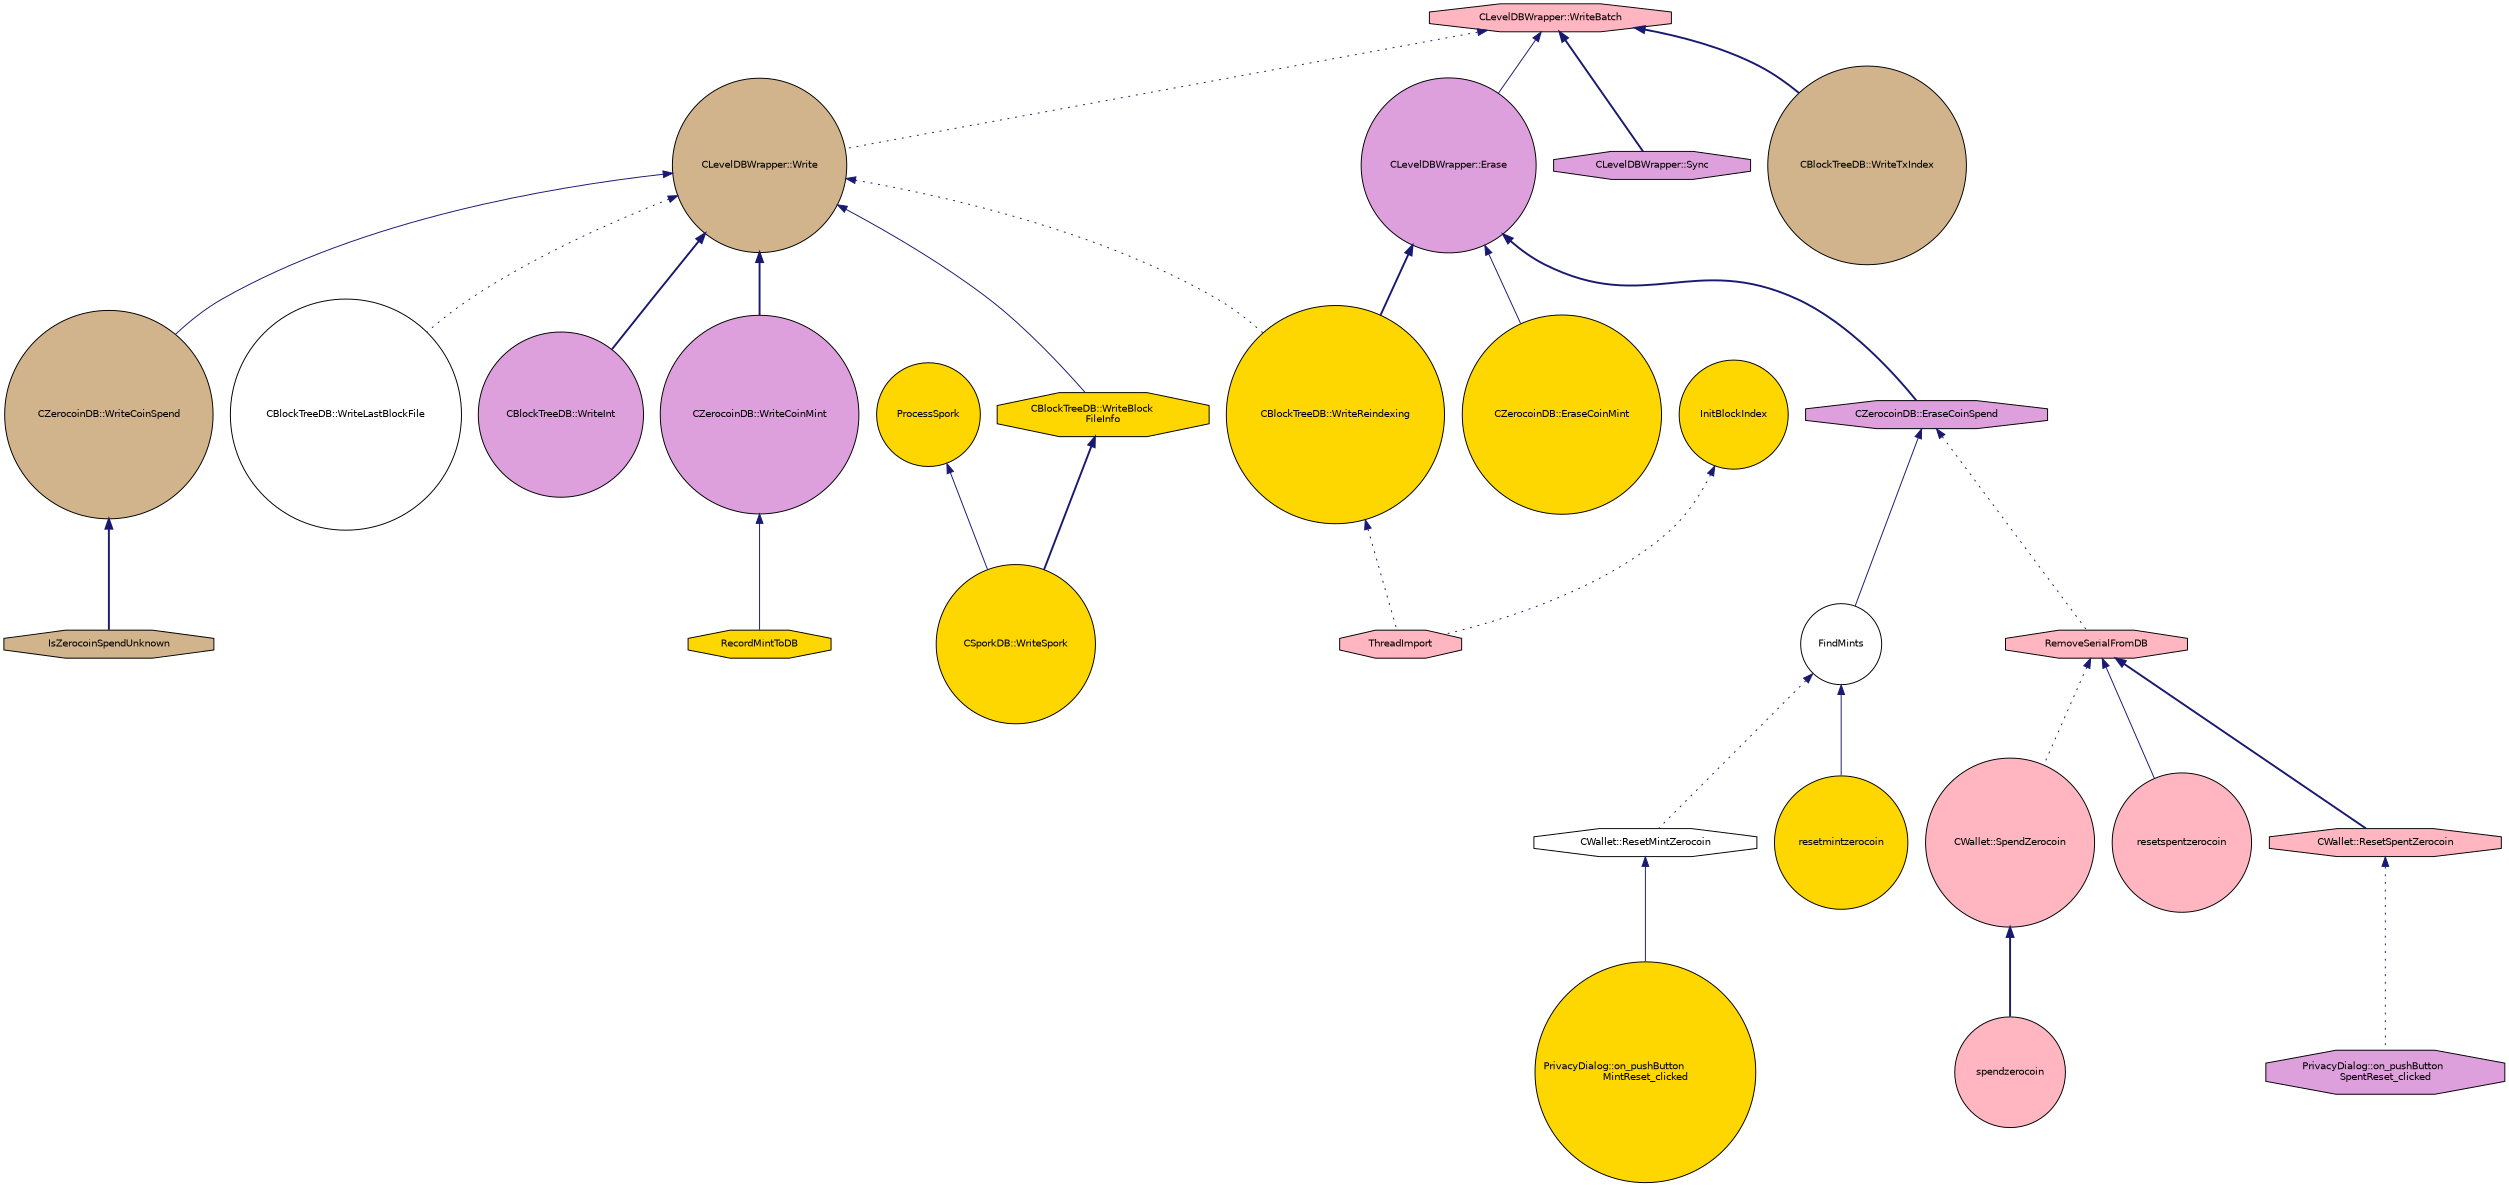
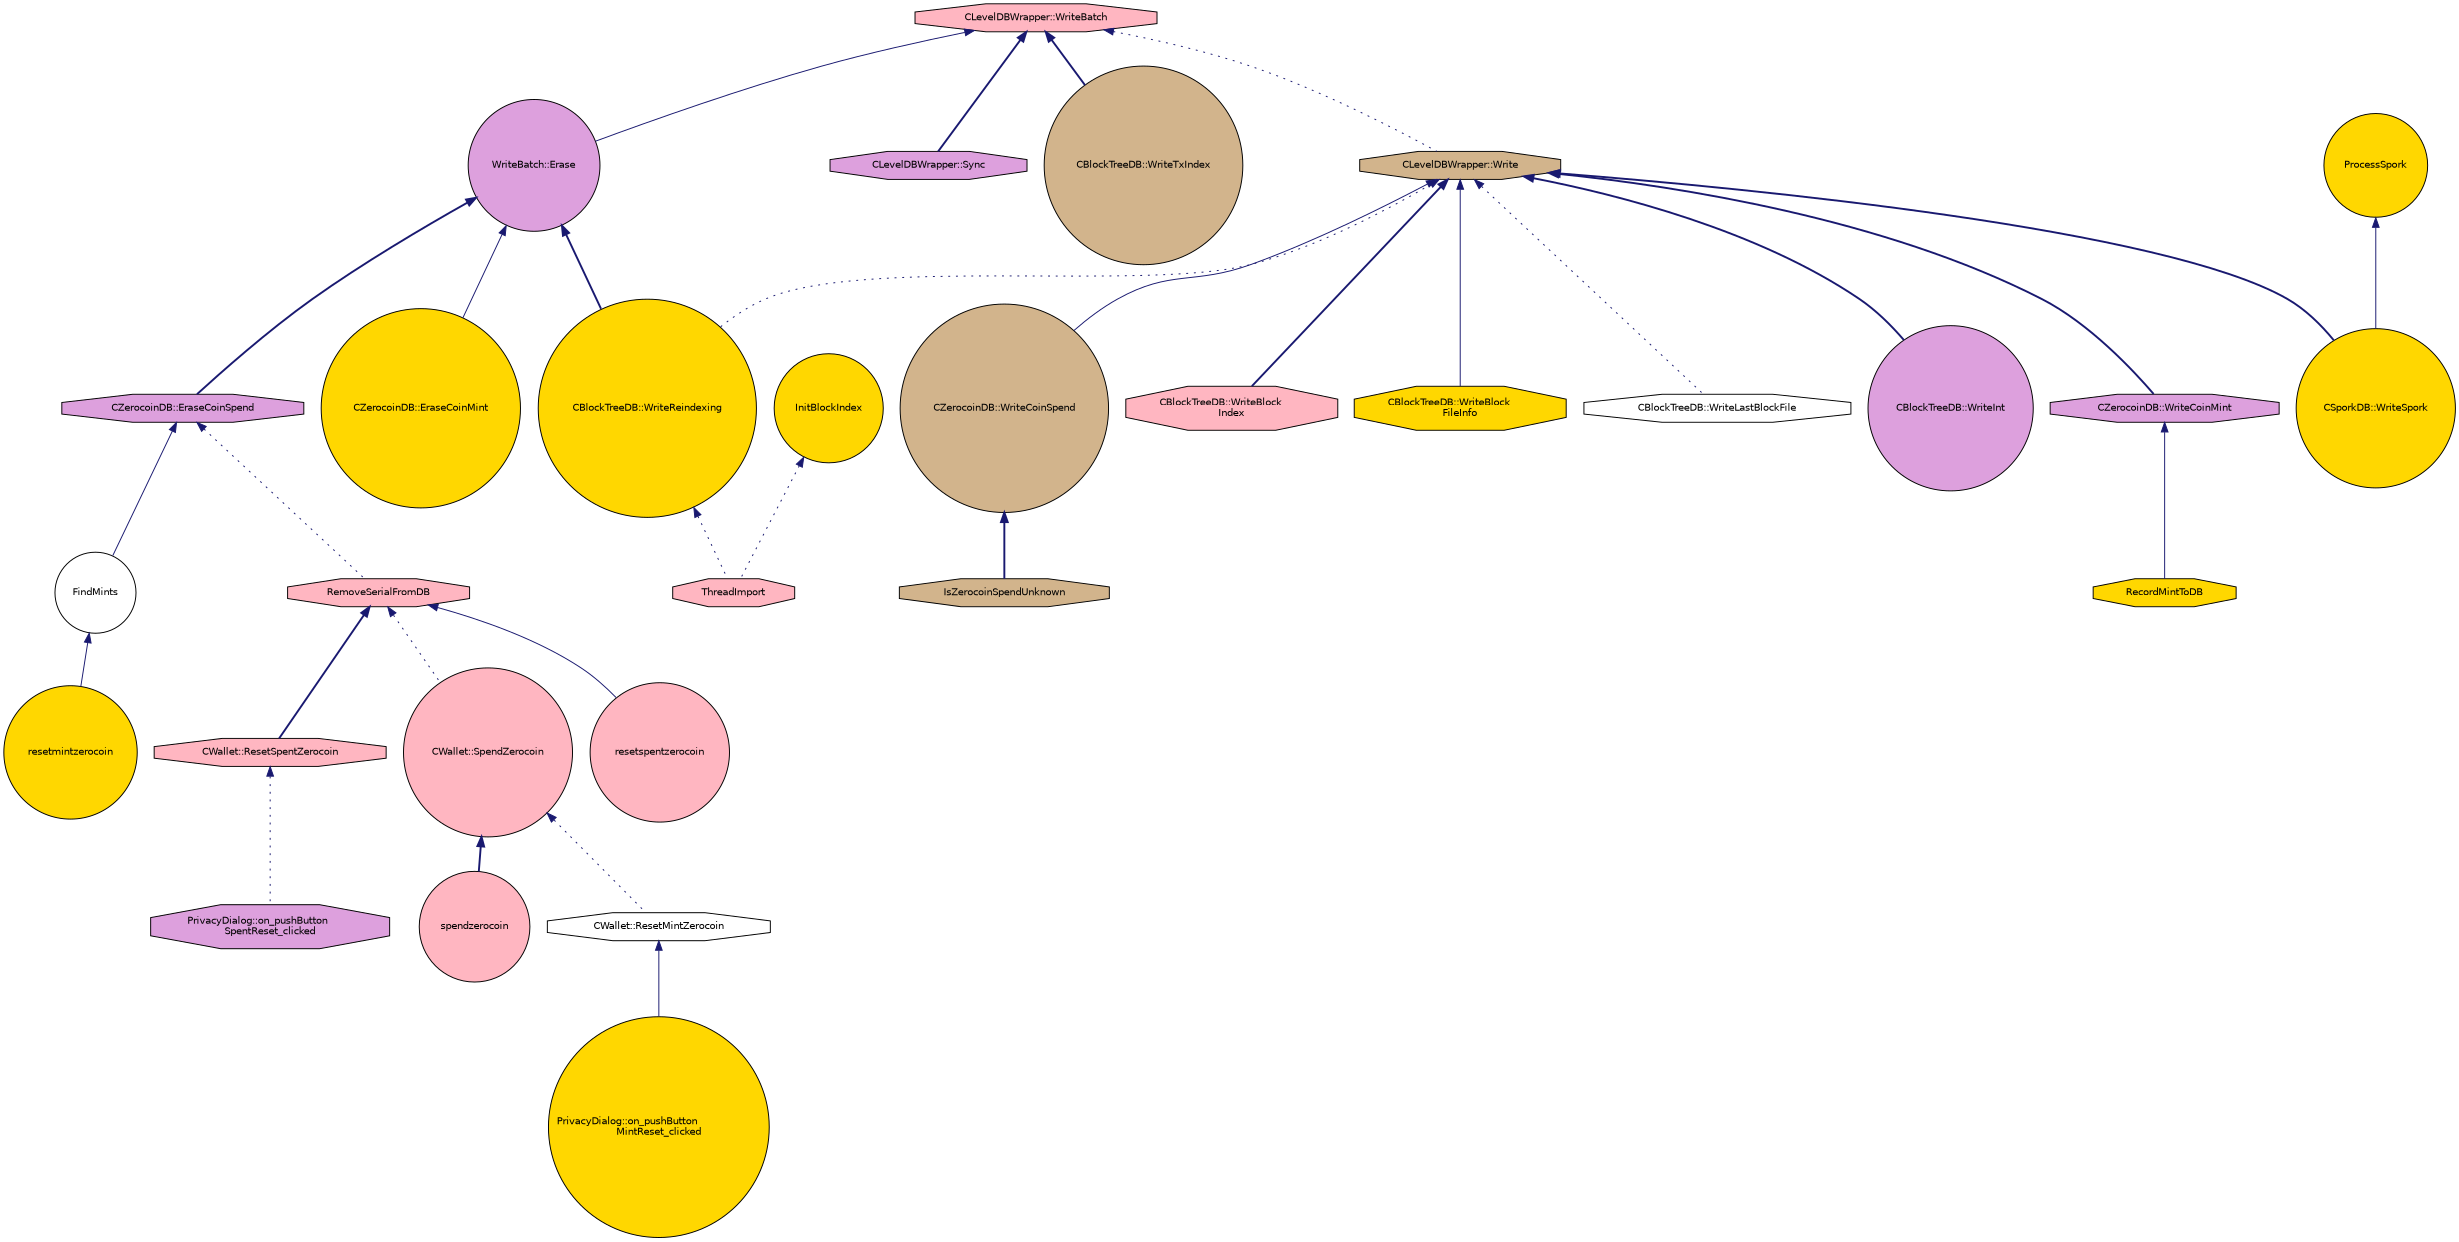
node "CLevelDBWrapper::Write": shape circle -> octagon
node "CLevelDBWrapper::Erase": label "CLevelDBWrapper::Erase" -> "WriteBatch::Erase"
node "CBlockTreeDB::WriteBlock Index": added
node "CBlockTreeDB::WriteLastBlockFile": shape circle -> octagon
node "CZerocoinDB::WriteCoinMint": shape circle -> octagon
edge "CSporkDB::WriteSpork" -> "CBlockTreeDB::WriteBlock FileInfo": now "CSporkDB::WriteSpork" -> "CLevelDBWrapper::Write"
edge "CWallet::ResetMintZerocoin" -> "FindMints": now "CWallet::ResetMintZerocoin" -> "CWallet::SpendZerocoin"
